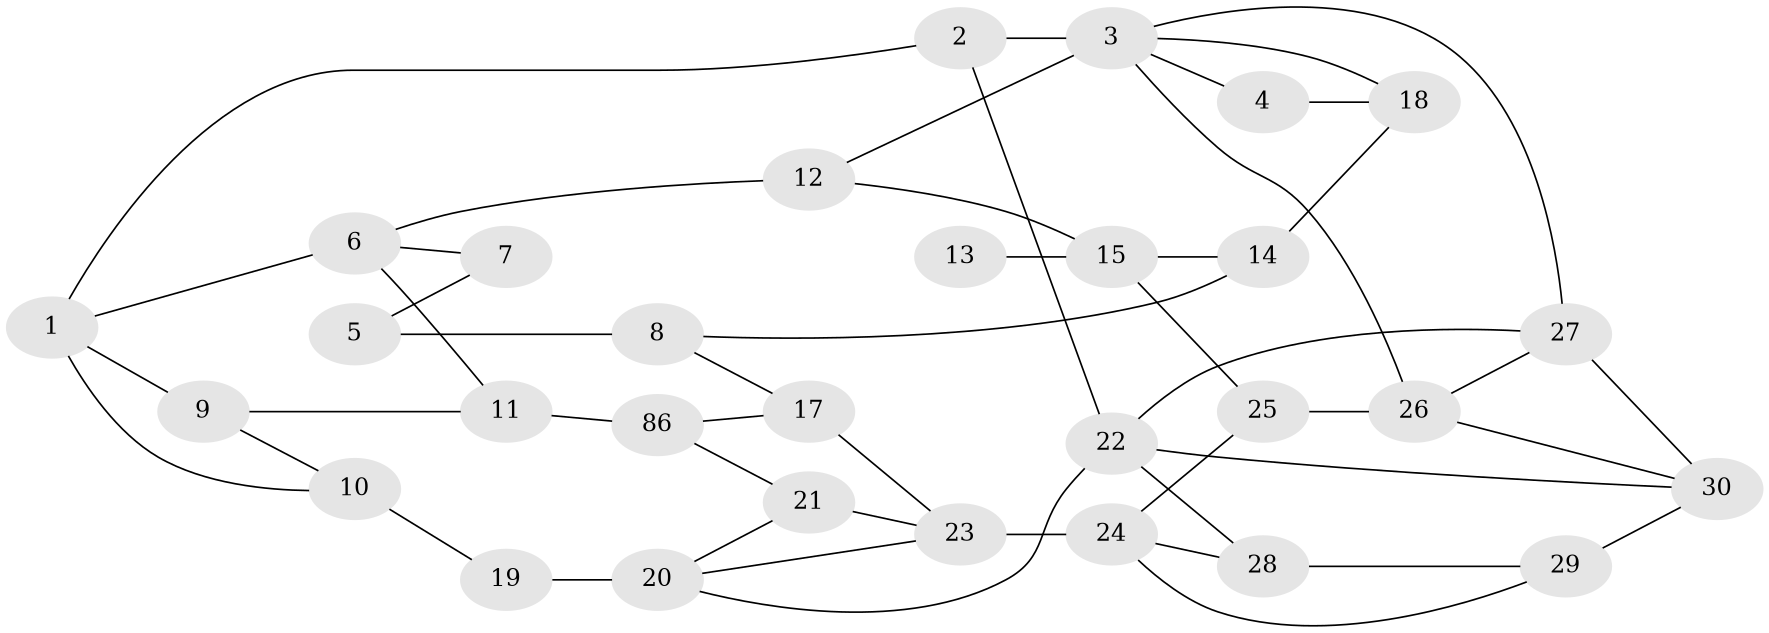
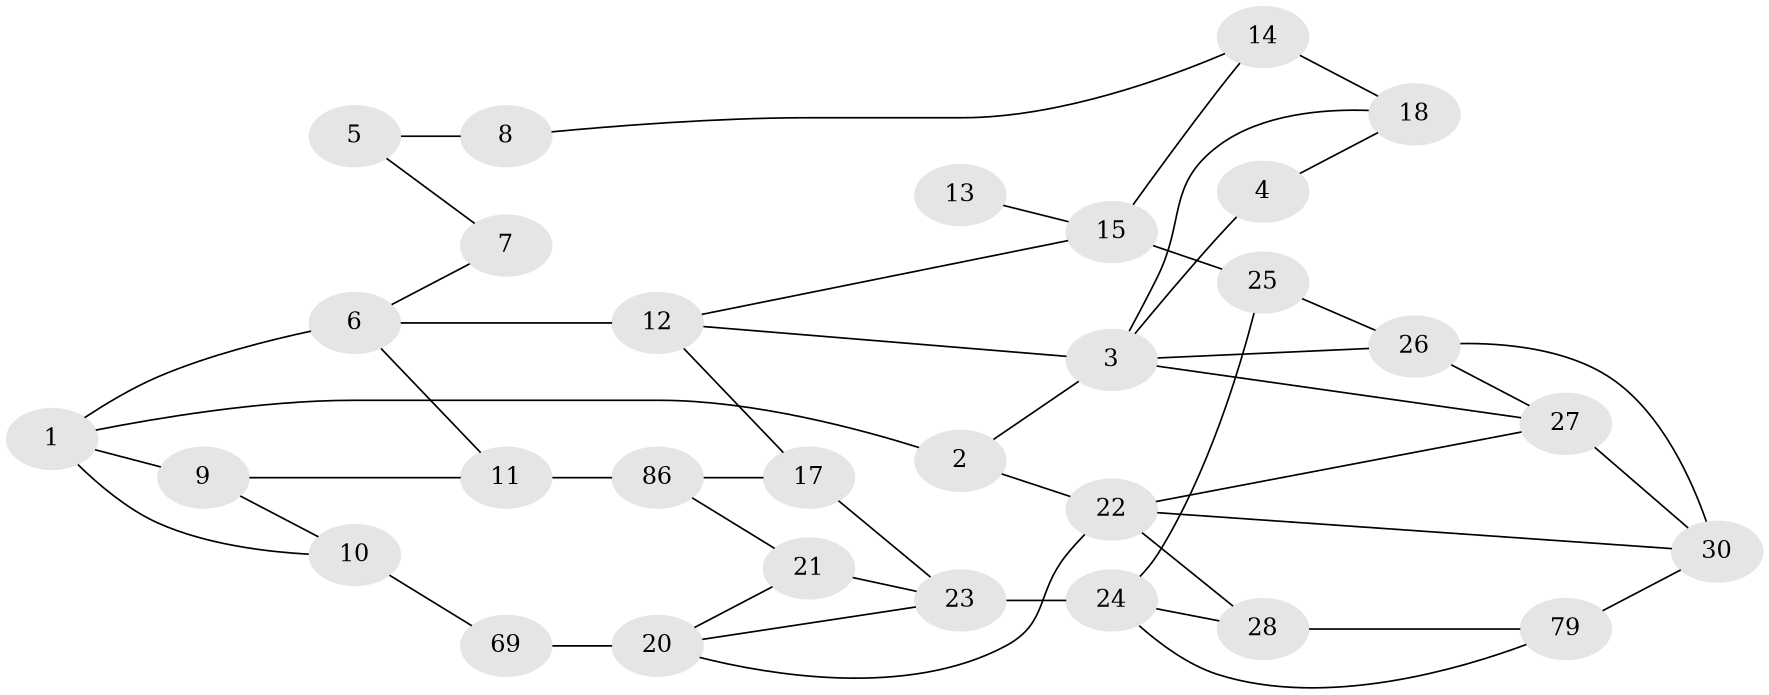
edge "8" -- "17": now "12" -- "17"
node "29": label "29" -> "79"
node "19": label "19" -> "69"
